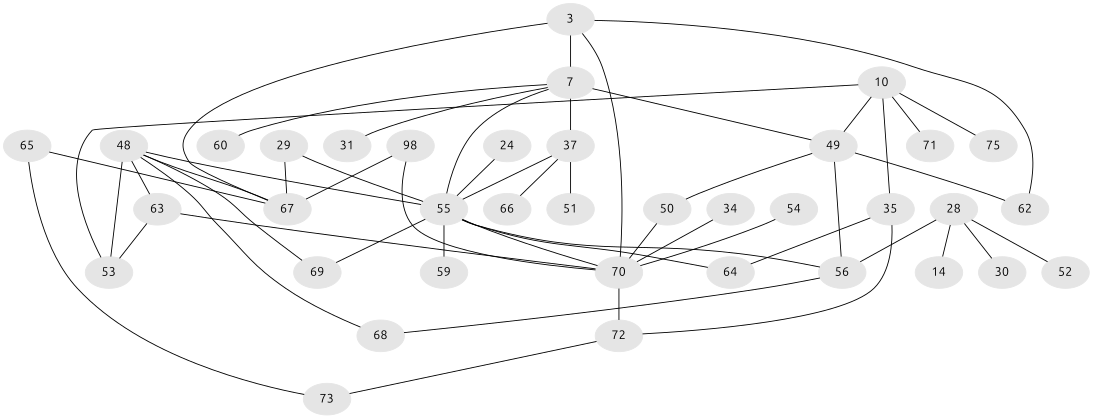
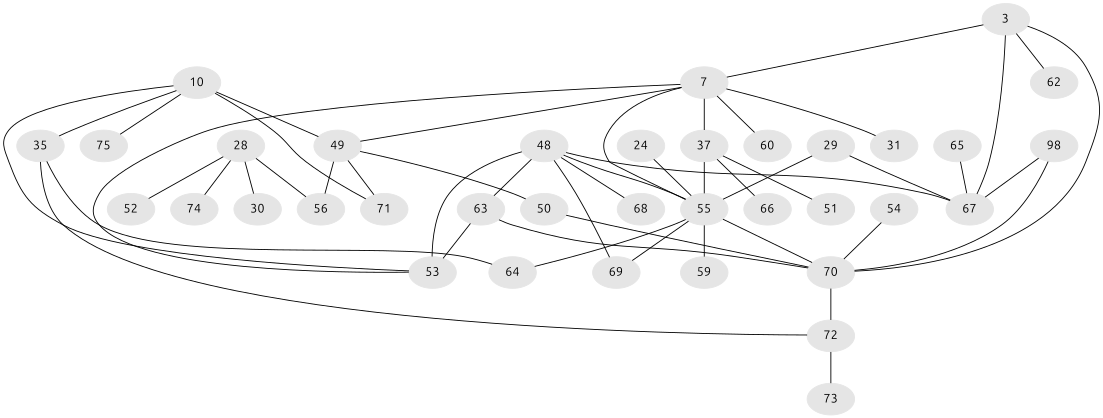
edge "7" -- "53": added
edge "49" -- "62": now "49" -- "71"
node "34": removed
edge "55" -- "56": removed
node "14": label "14" -> "74"
edge "56" -- "68": removed
edge "65" -- "73": removed
